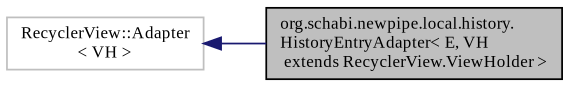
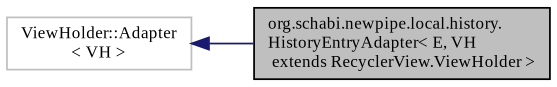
node "RecyclerView::Adapter < VH >": label "RecyclerView::Adapter < VH >" -> "ViewHolder::Adapter < VH >"
